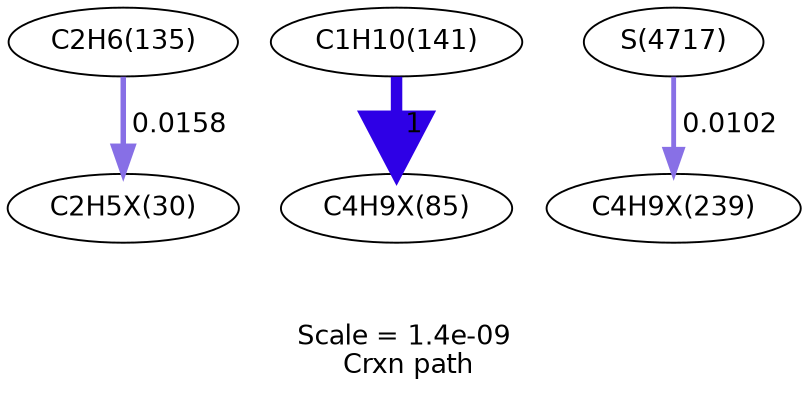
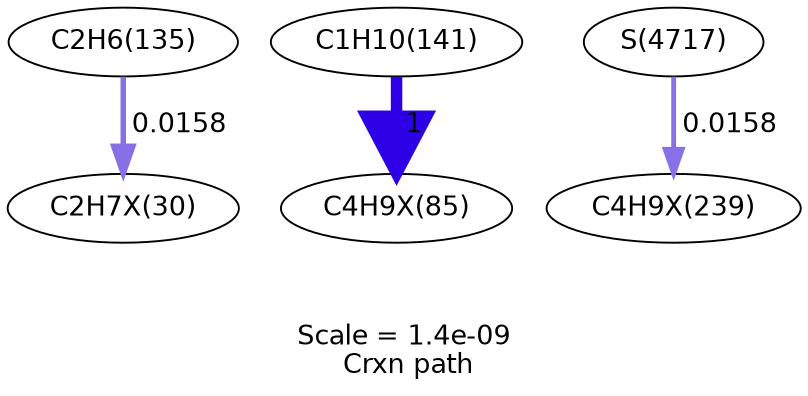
edge "S(4717)" -> "C4H9X(239)": label " 0.0102" -> " 0.0158"
node "C2H5X(30)": label "C2H5X(30)" -> "C2H7X(30)"
